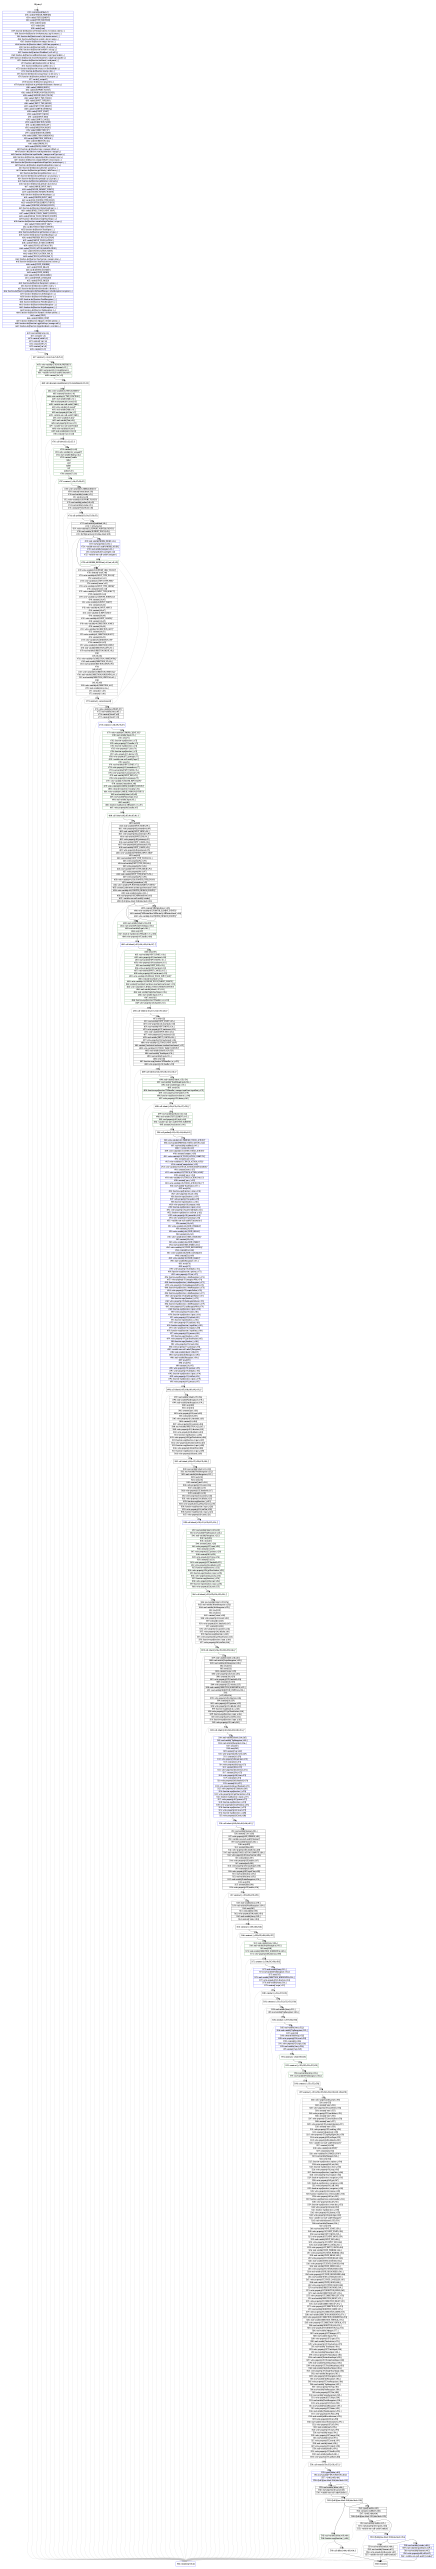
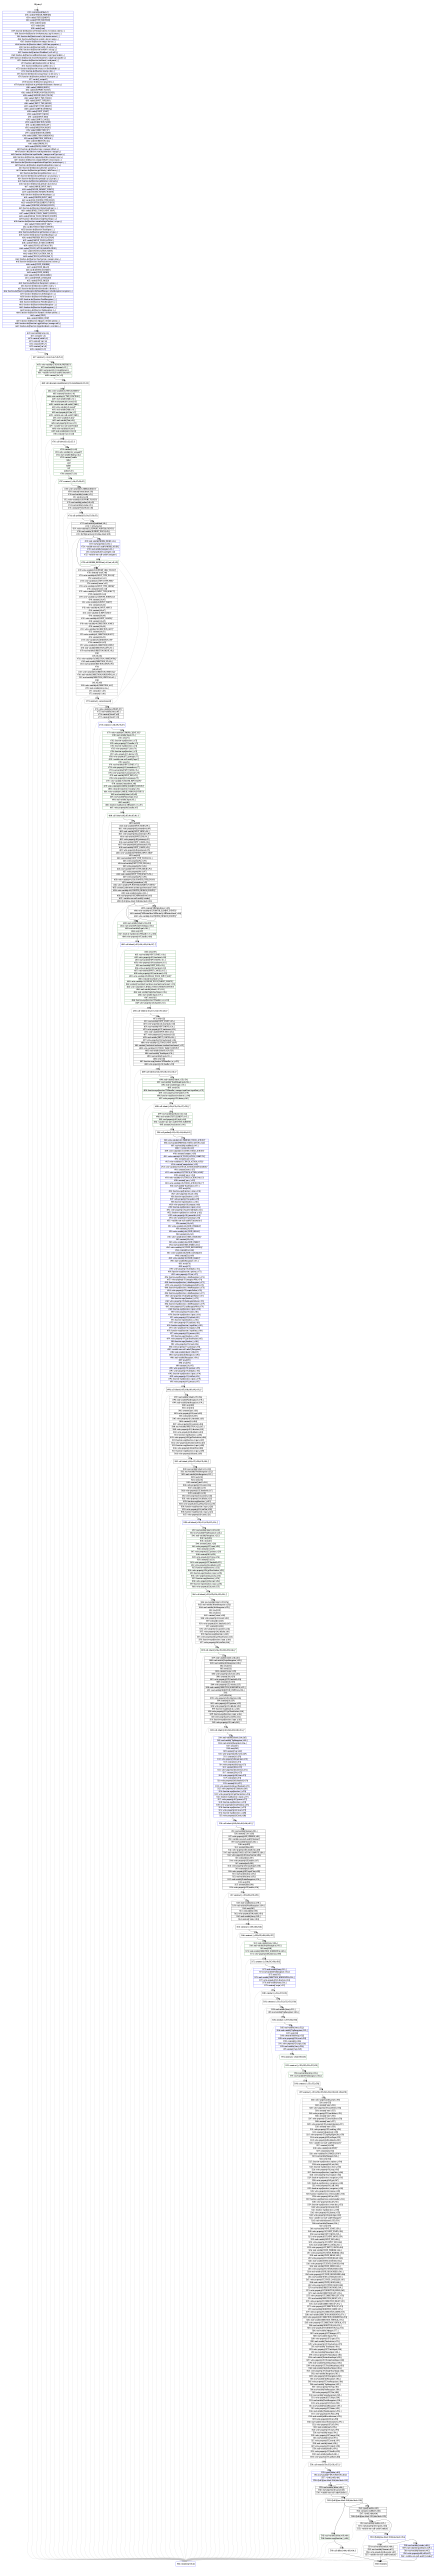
edge "4849: call-inherit [v103,v104,v105,v106,v107,-]*" -> "4850: new[v109]": removed
edge "5038: call-inherit [v210,v211,v212,v213,v214,-]*" -> "5039: read-variable['inherit',v223,v222]": added
edge "5194: construct [-,v328,v329,v327]" -> "5195: construct [-,v322,v323,v324,v327,v321]": removed
